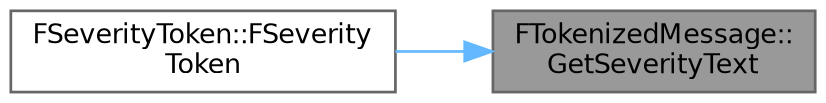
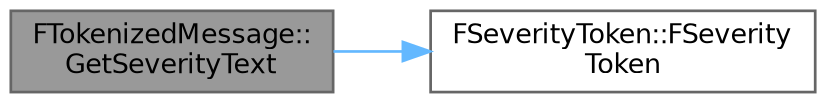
edge "FSeverityToken::FSeverity Token" -> "FTokenizedMessage:: GetSeverityText": reversed
